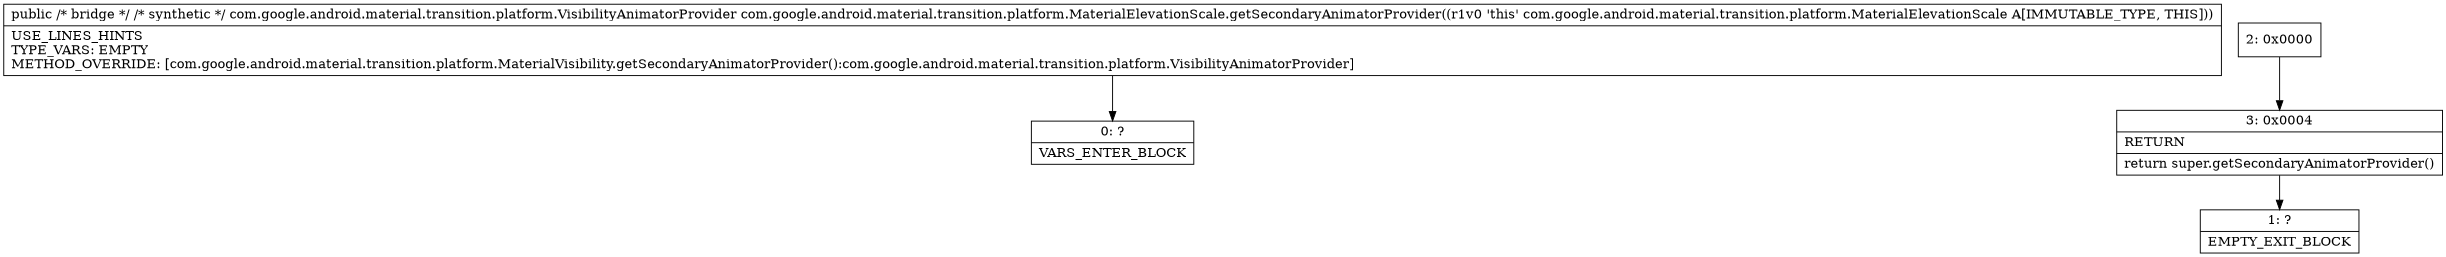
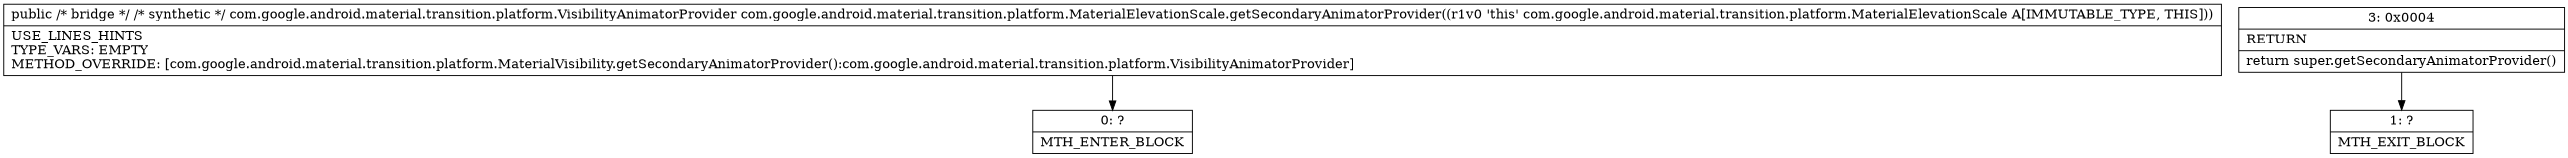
node "2: 0x0000": removed
node "0: ?": text "VARS_ENTER_BLOCK" -> "MTH_ENTER_BLOCK"
node "1: ?": text "EMPTY_EXIT_BLOCK" -> "MTH_EXIT_BLOCK"
